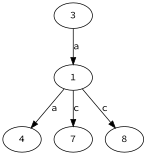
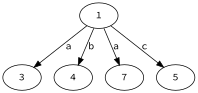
edge "3" -> "1": reversed
edge "1" -> "4": label "a" -> "b"
edge "1" -> "7": label "c" -> "a"
node "8": label "8" -> "5"
